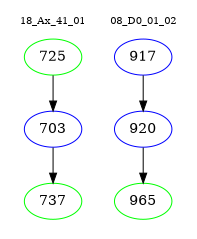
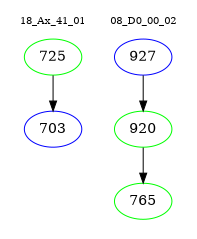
cluster "08_D0_01_02": label "08_D0_01_02" -> "08_D0_00_02"
node "917": label "917" -> "927"
node "920": color blue -> green
node "737": removed
node "965": label "965" -> "765"
